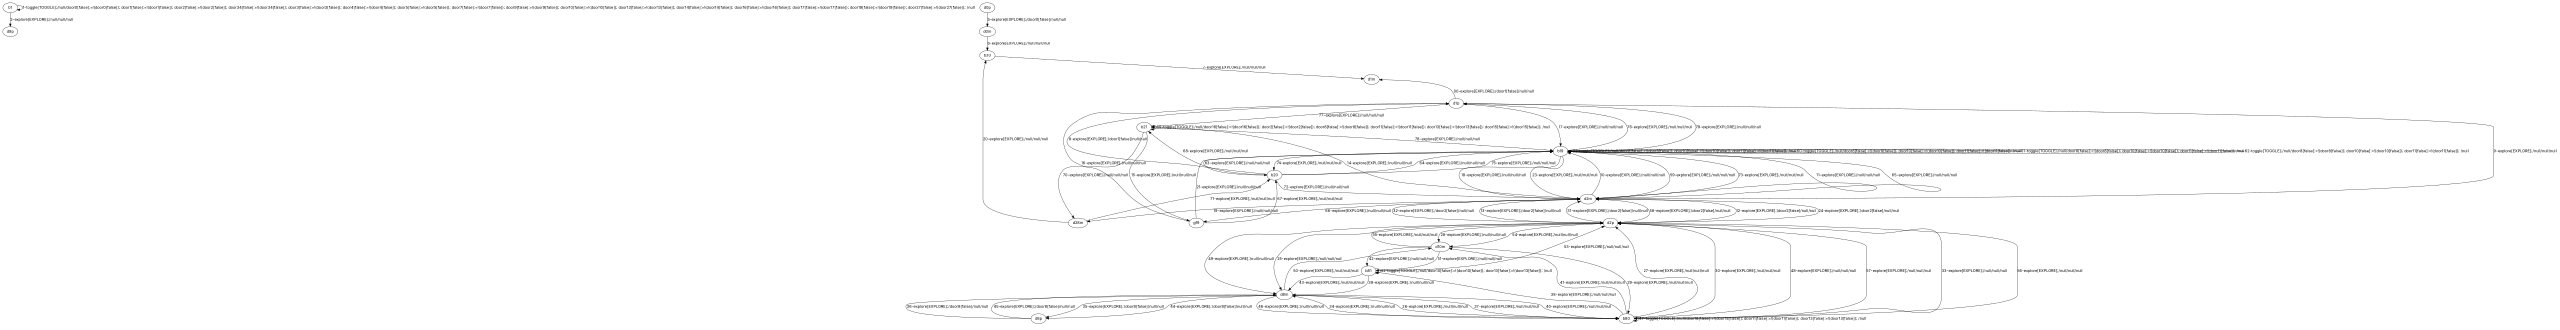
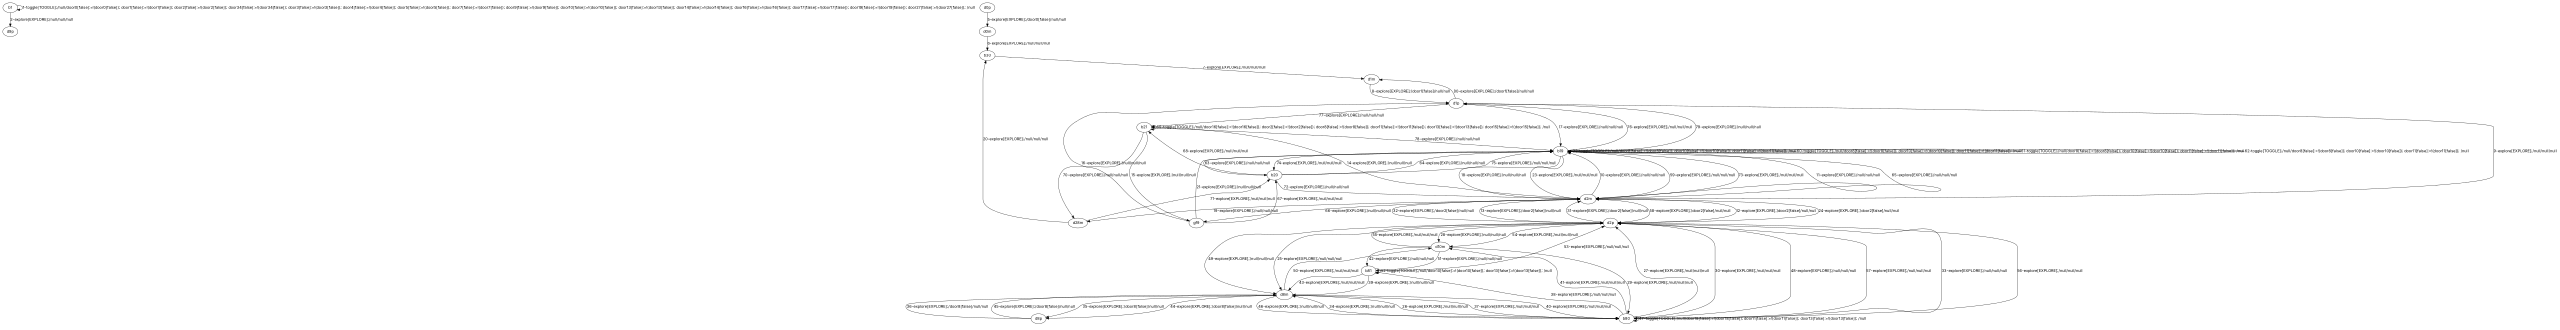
edge "b20" -> "d1p": now "d1m" -> "d1p"
